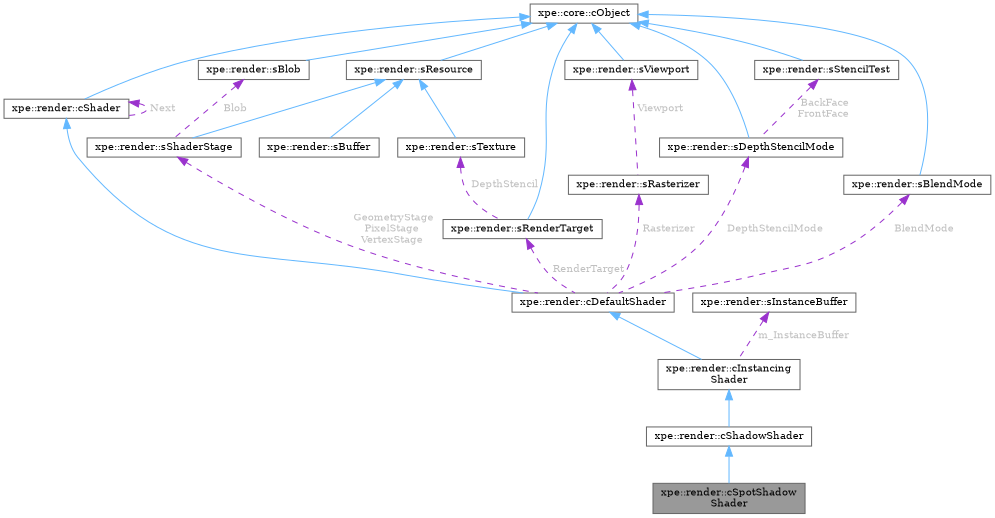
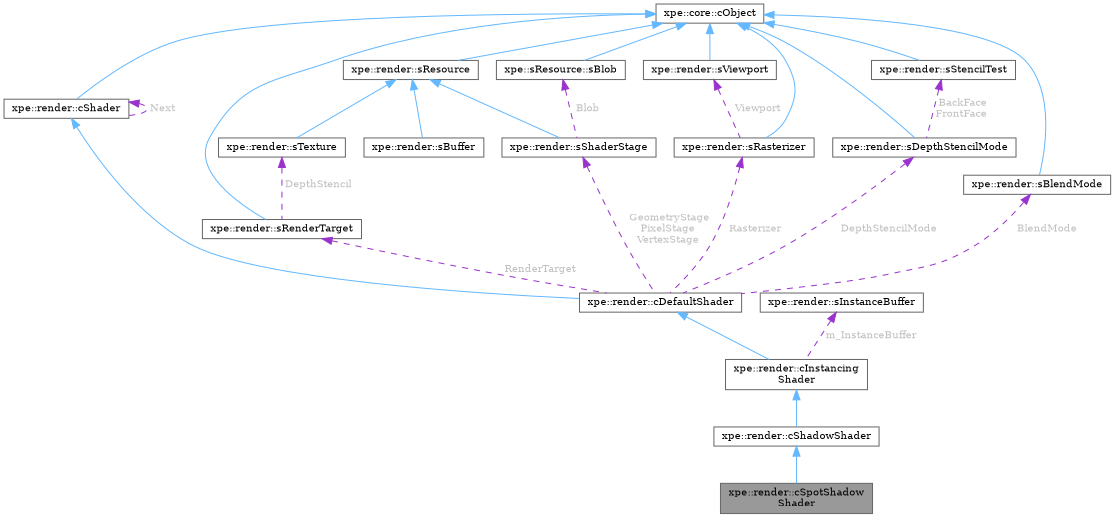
node "xpe::render::sBlob": label "xpe::render::sBlob" -> "xpe::sResource::sBlob"
edge "xpe::render::sRasterizer" -> "xpe::core::cObject": added
